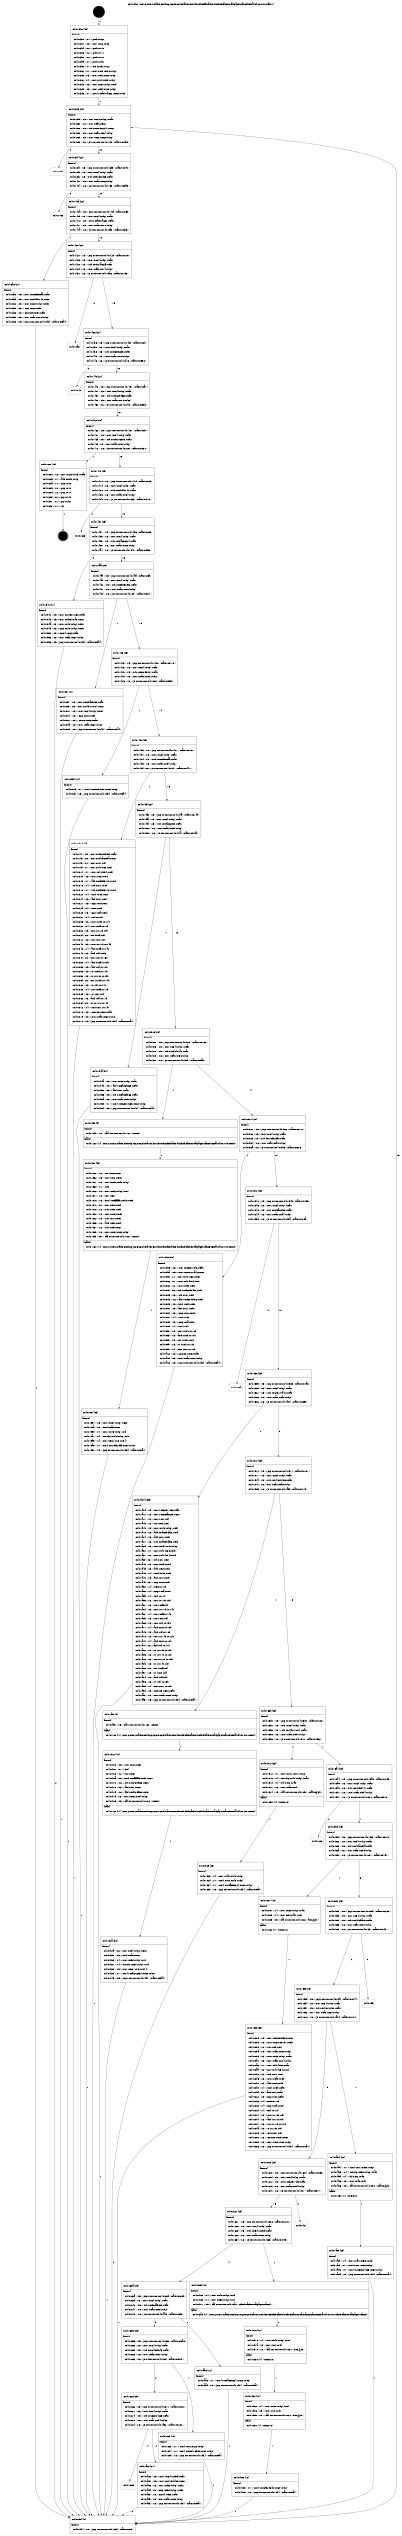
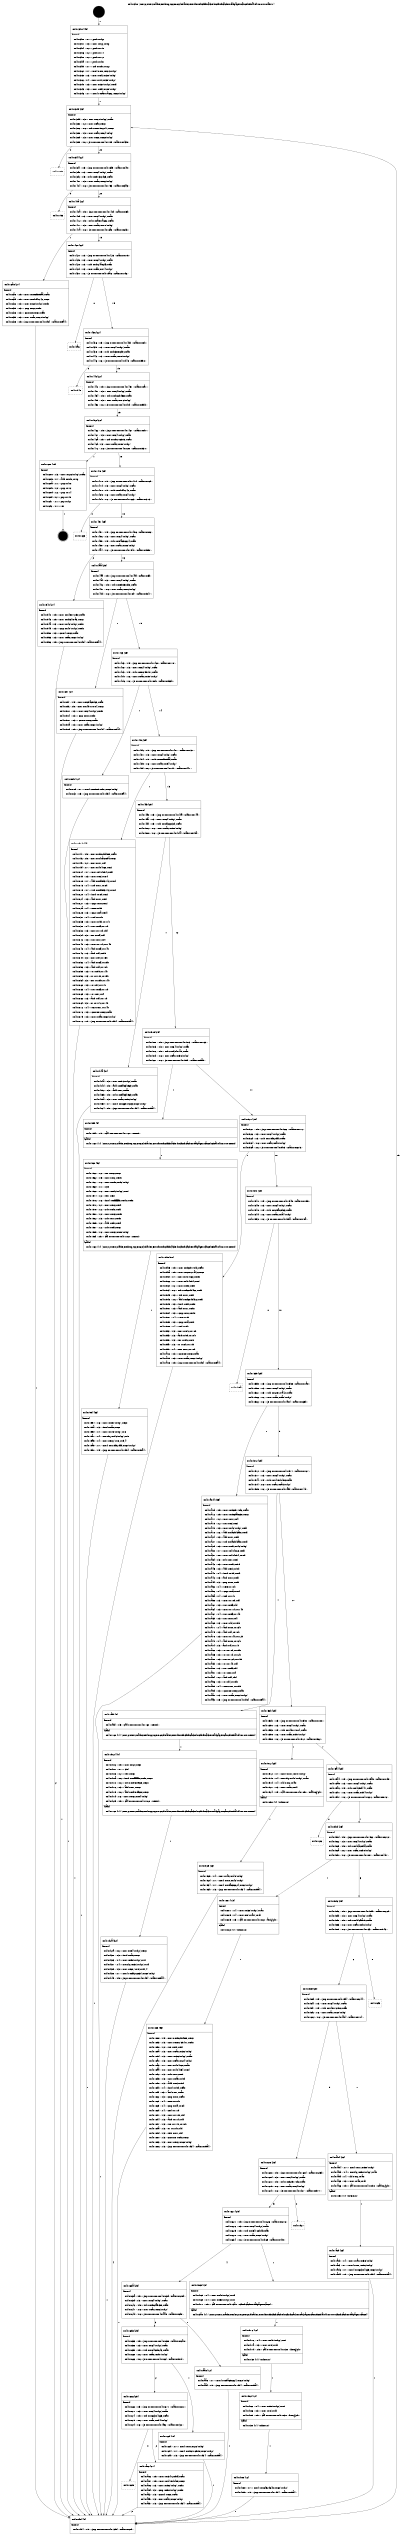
edge "0x401572 [25]" -> "0x40158b [25]": label " 8" -> " 20"
